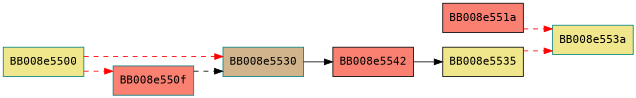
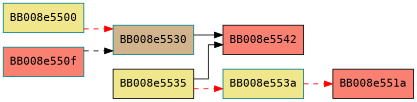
edge "BB008e551a" -> "BB008e553a": reversed
edge "BB008e5542" -> "BB008e5535": reversed
edge "BB008e5500" -> "BB008e550f": removed
